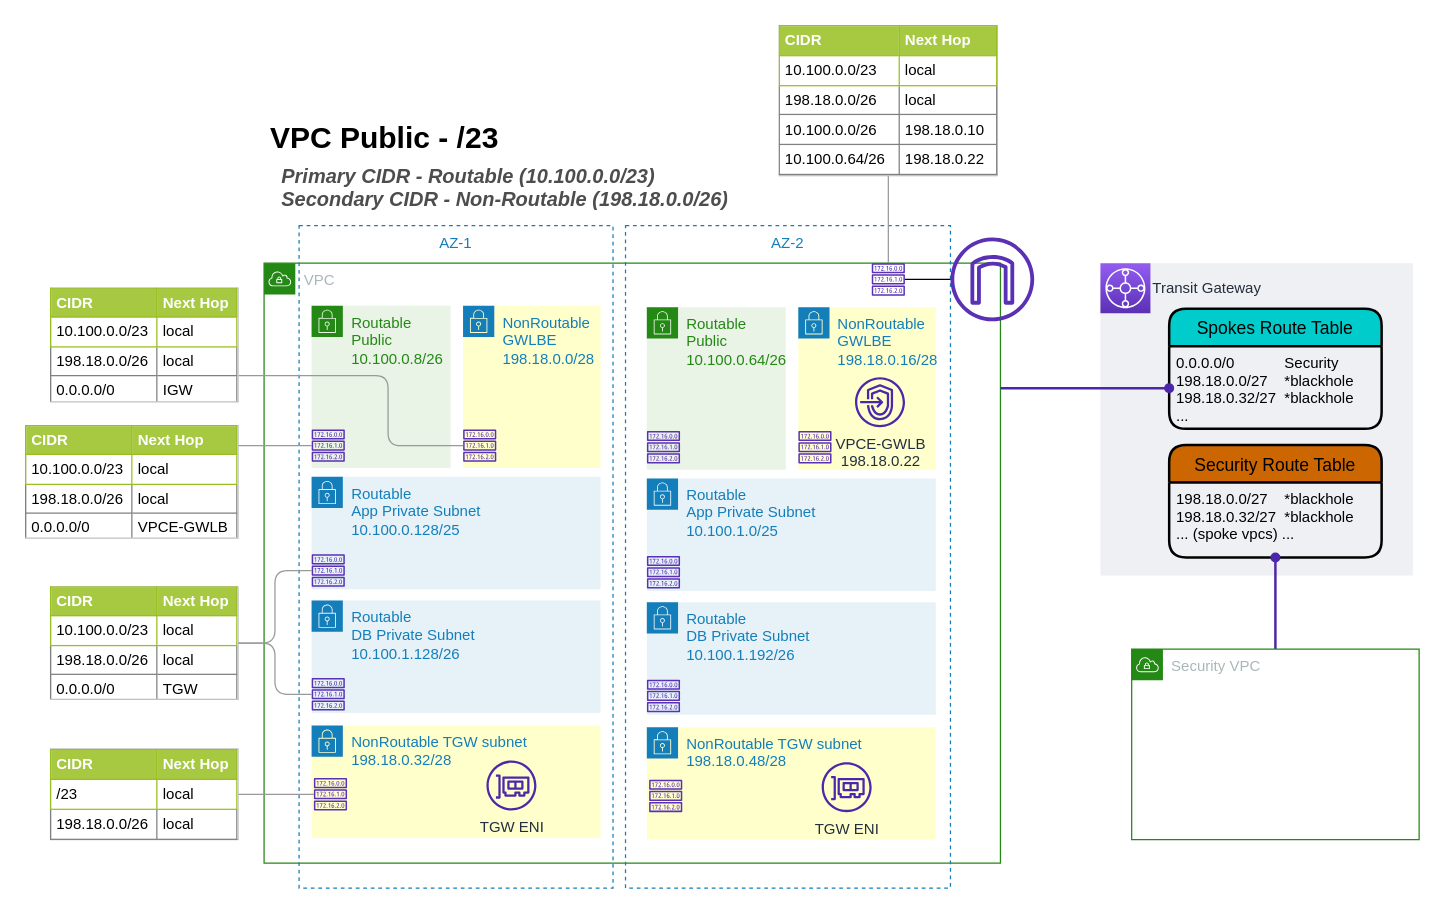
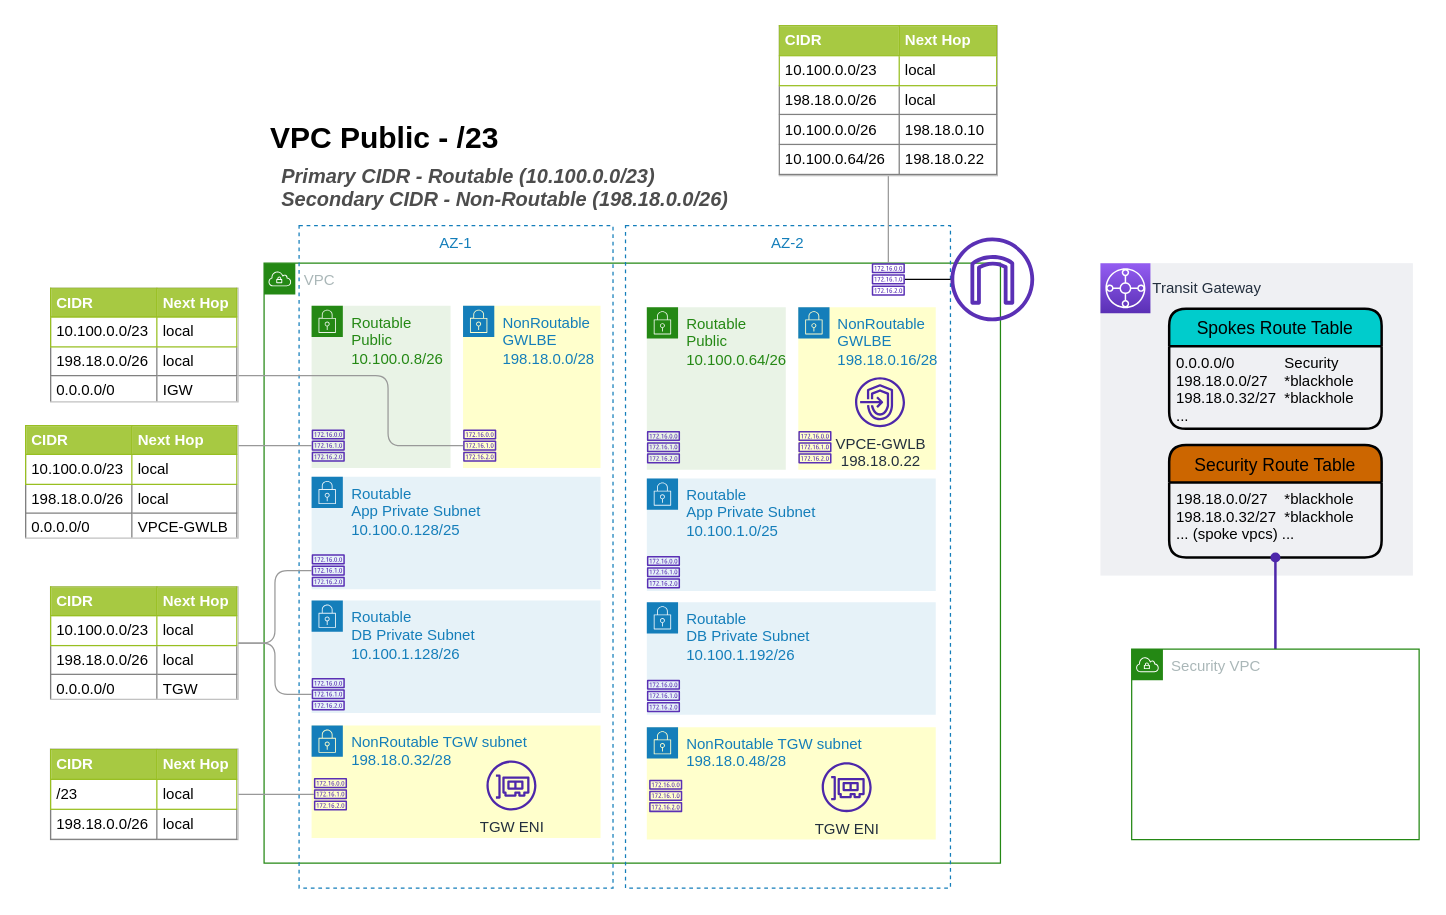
edge "VPC" -> "0.0.0.0/0 Security 198.18.0.0/27 *blackhole 198.18.0.32/27 *blackhole ...": removed
